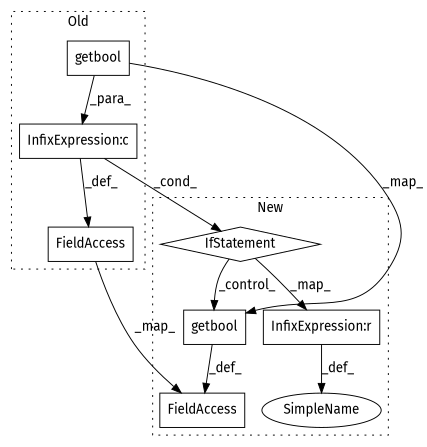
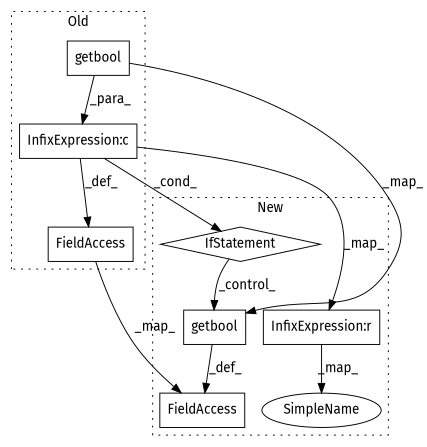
edge "IfStatement" -> "InfixExpression:r": now "InfixExpression:c" -> "InfixExpression:r"
edge "InfixExpression:r" -> "SimpleName": label "_def_" -> "_map_"
